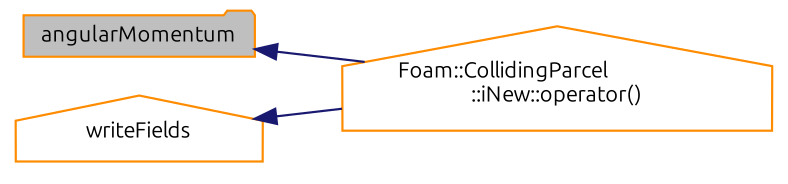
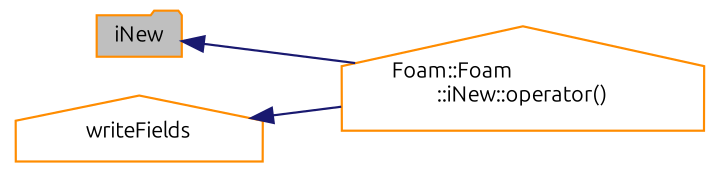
node "angularMomentum": label "angularMomentum" -> "iNew"
node "Foam::CollidingParcel ::iNew::operator()": label "Foam::CollidingParcel ::iNew::operator()" -> "Foam::Foam ::iNew::operator()"
